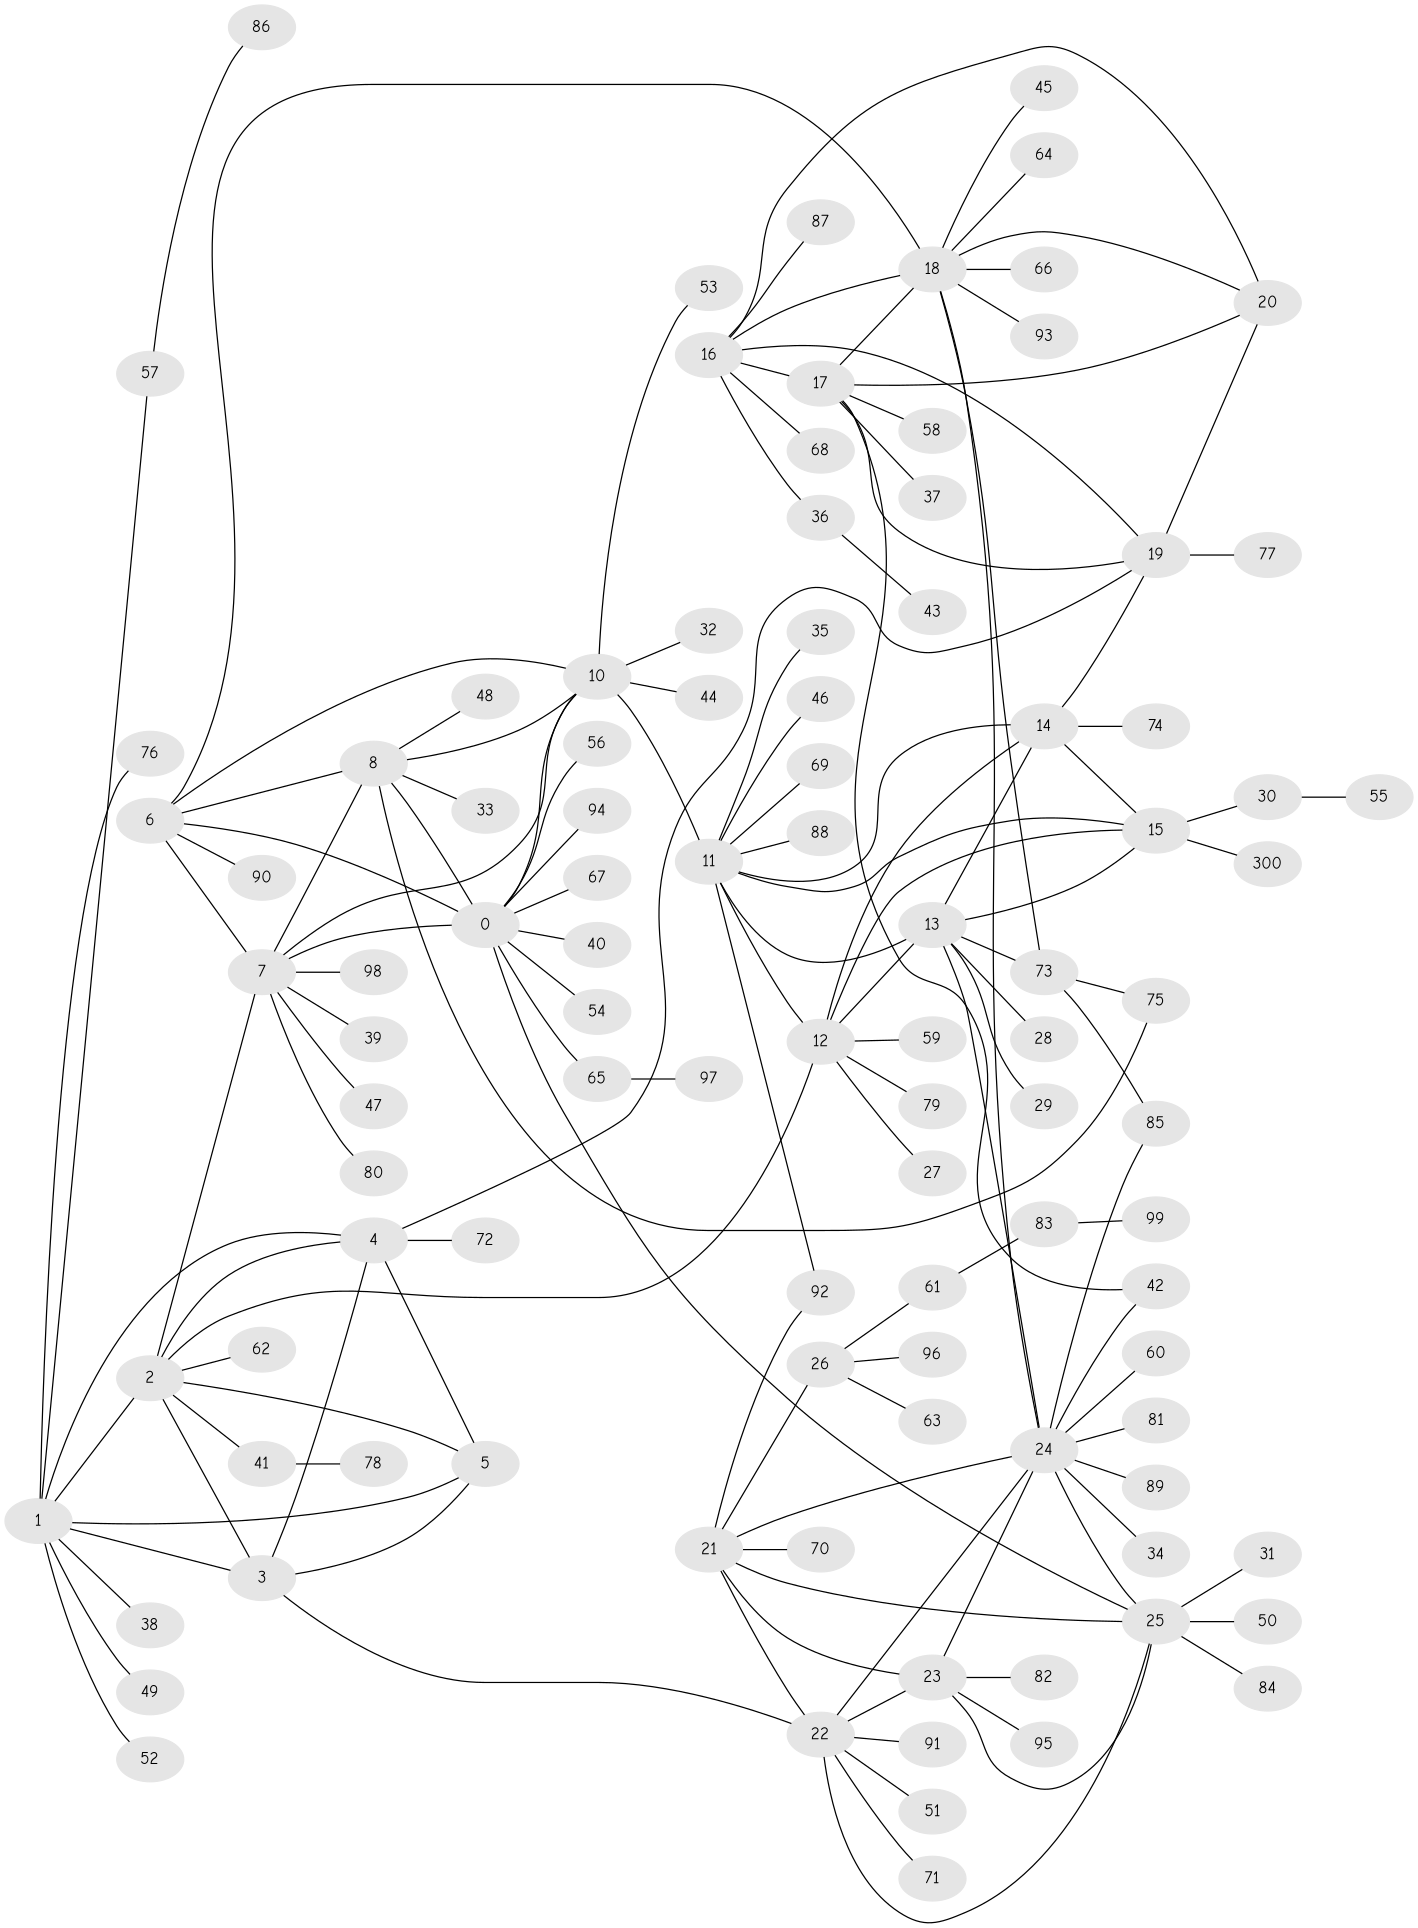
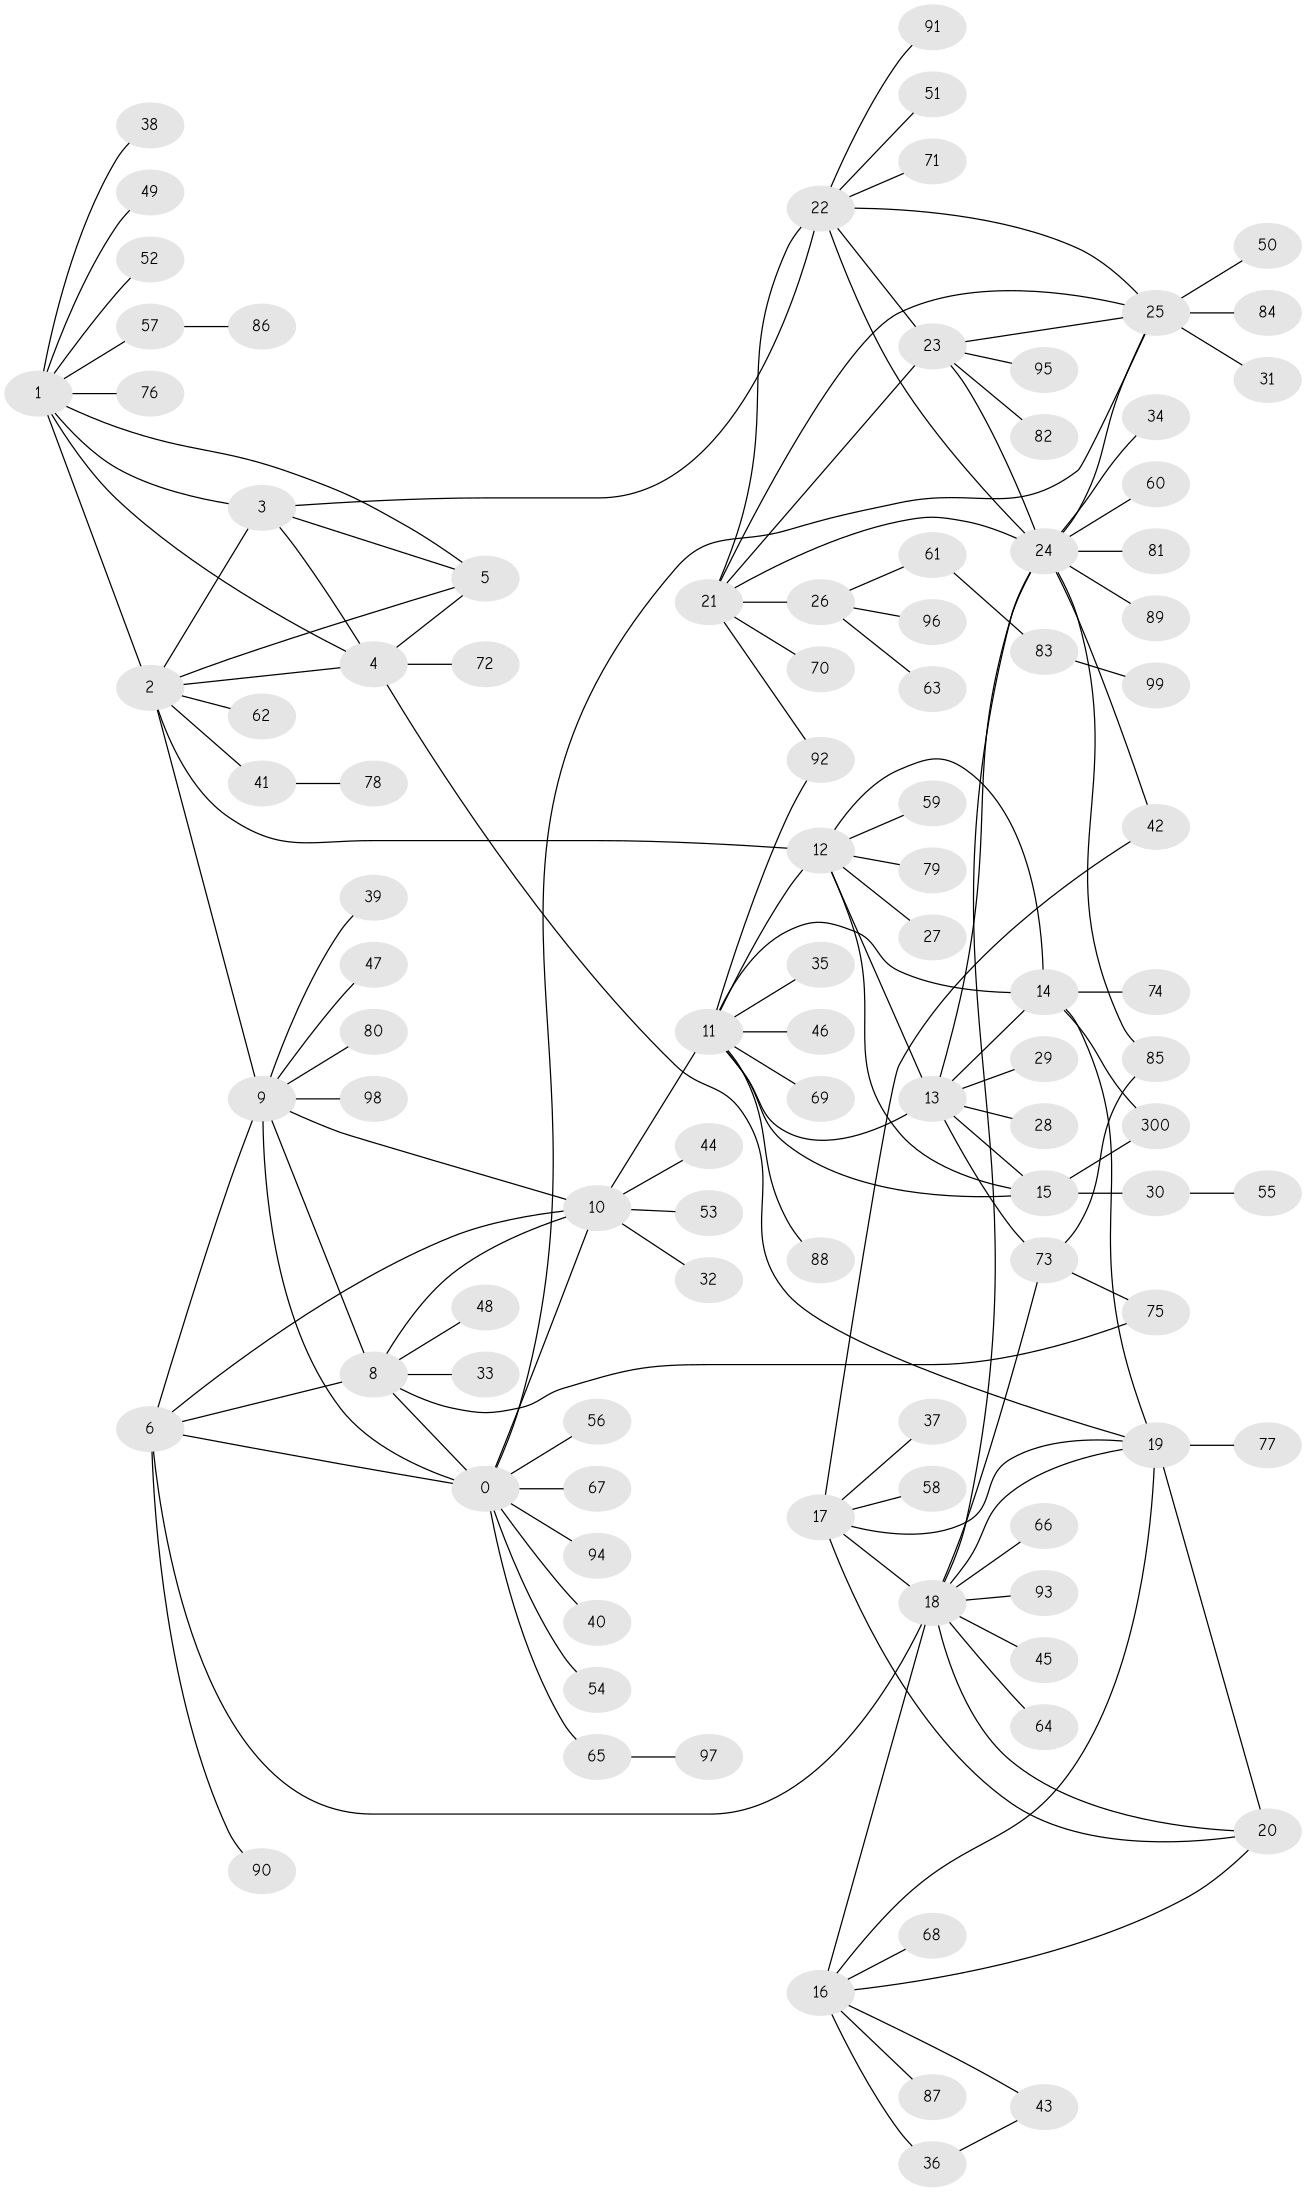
edge "16" -- "17": now "16" -- "43"
edge "14" -- "15": now "14" -- "300"
node "7": label "7" -> "9"
edge "19" -- "18": added
